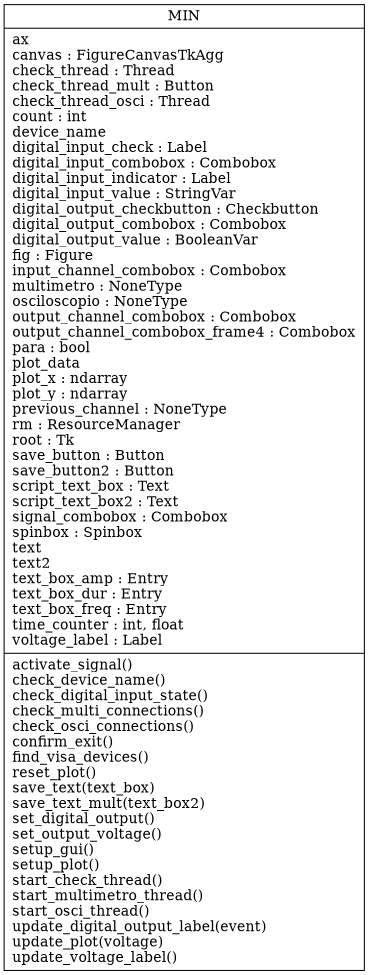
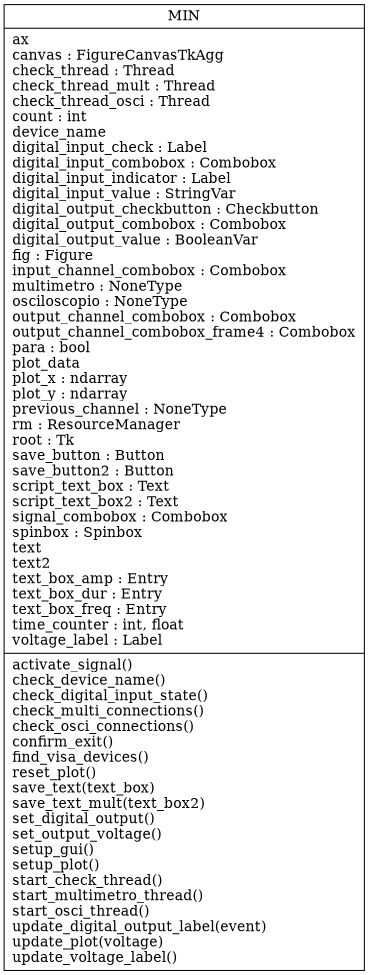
node "MIN": text "check_thread_mult : Button" -> "check_thread_mult : Thread"
